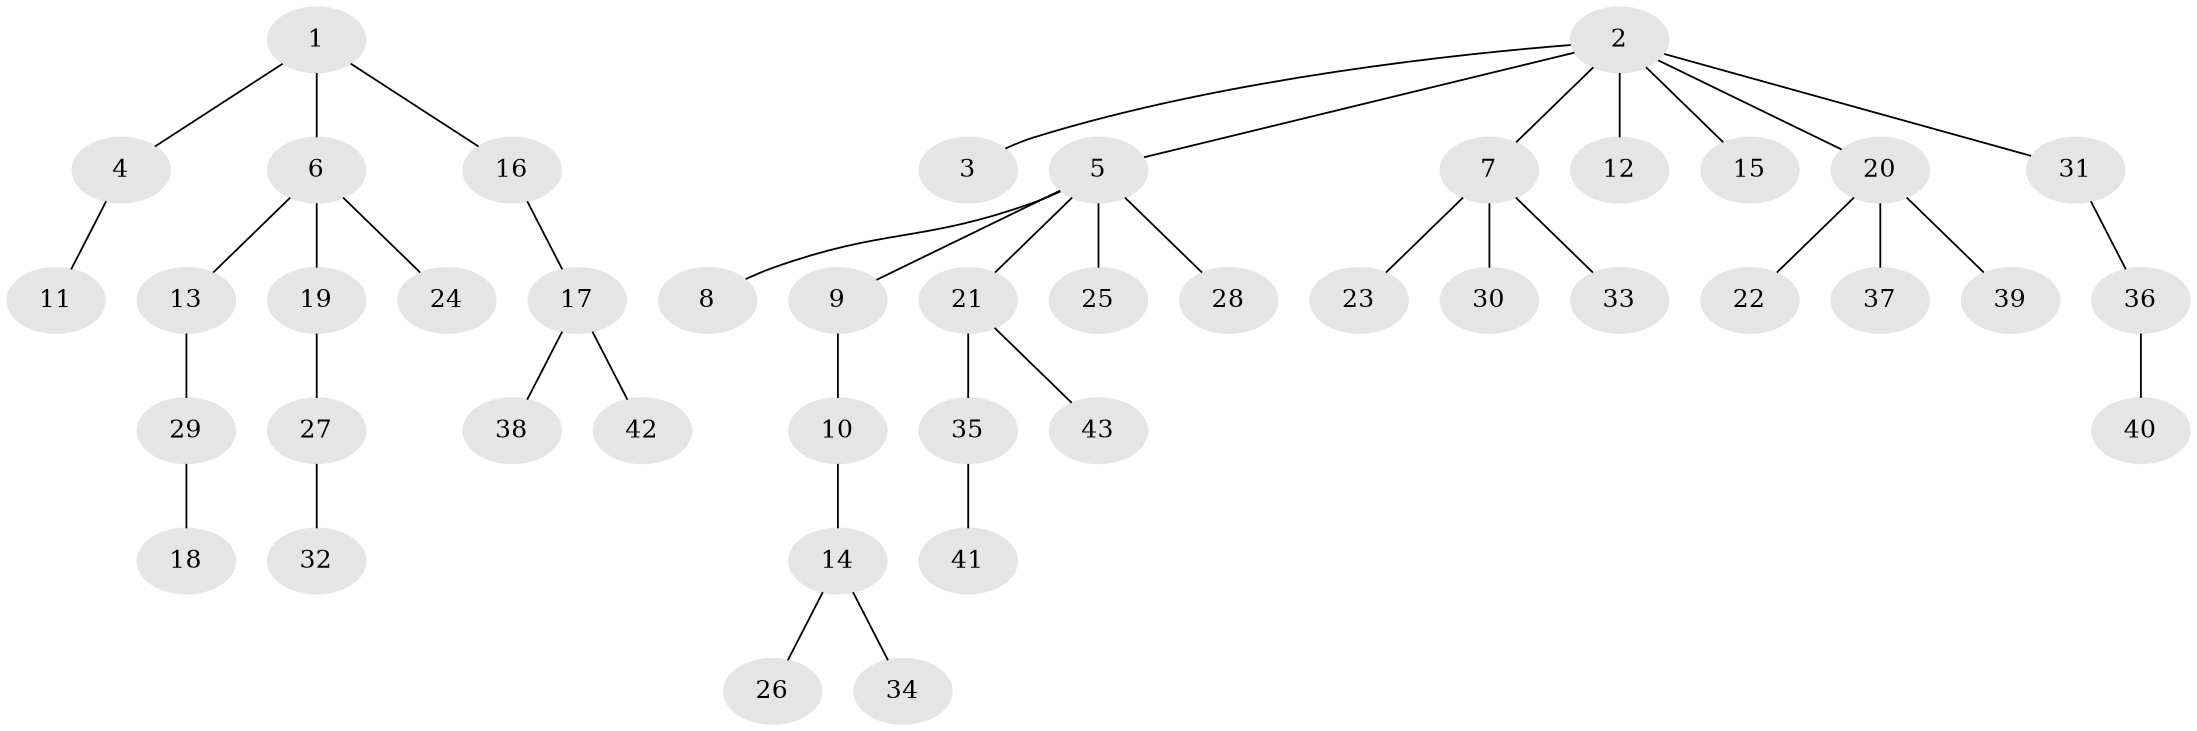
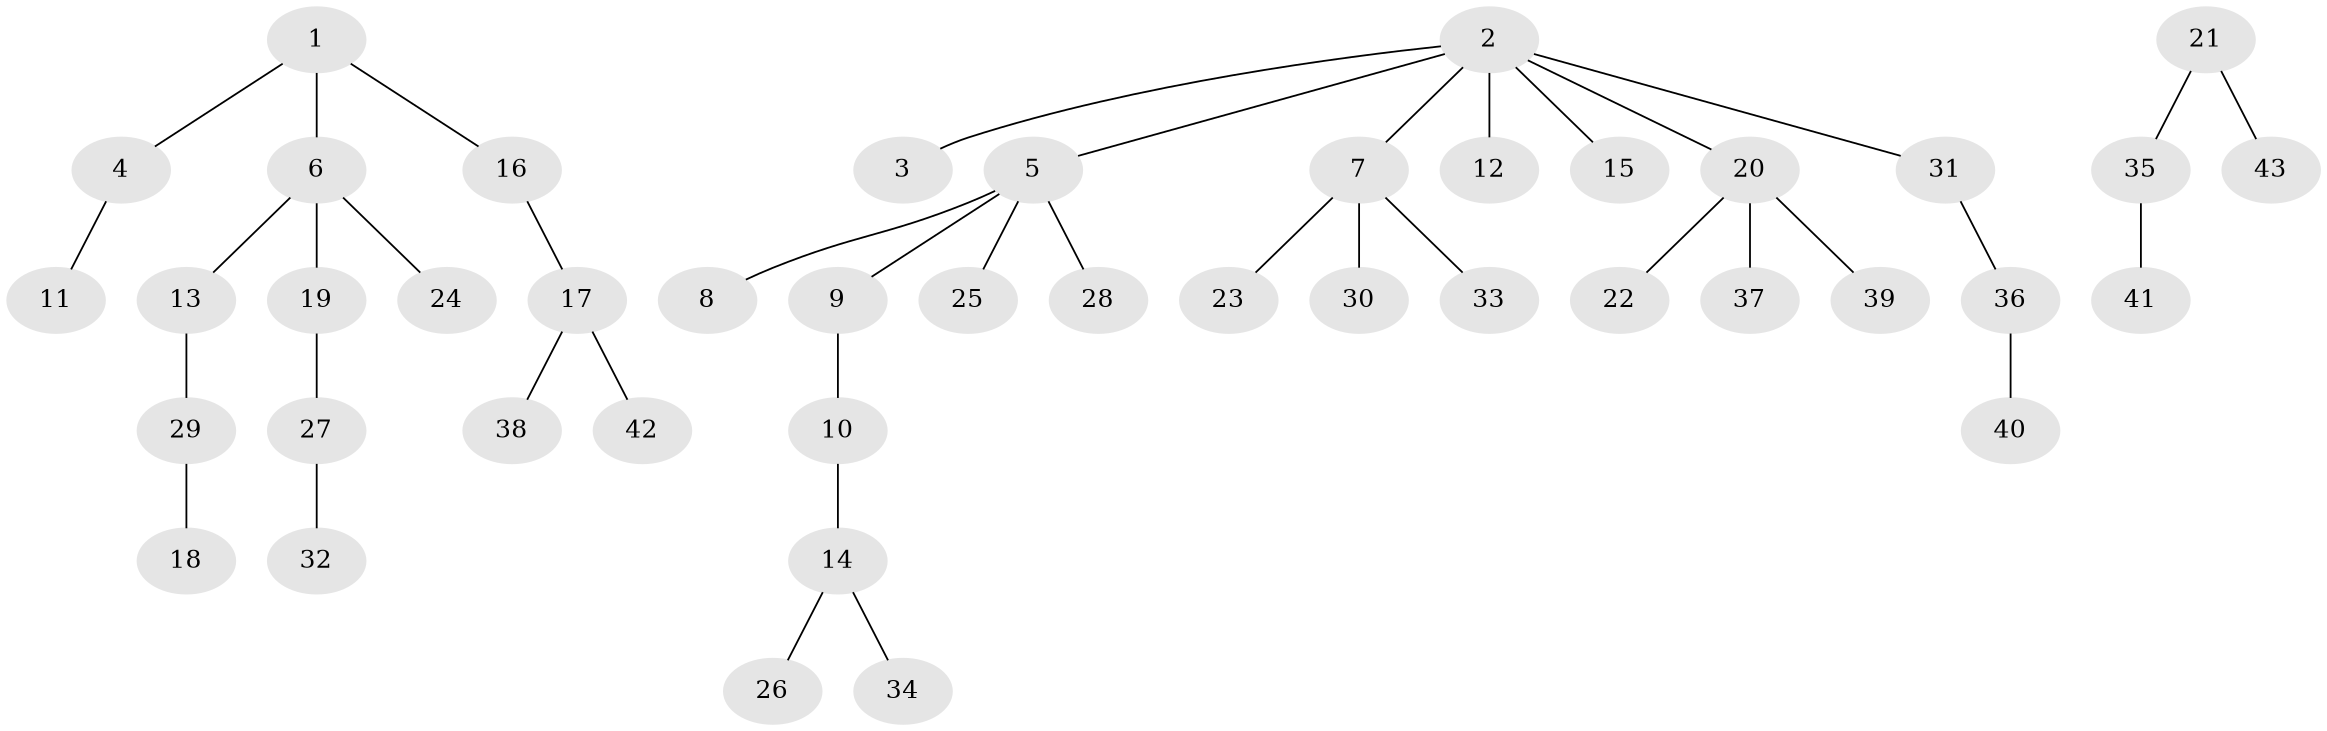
edge "5" -- "21": removed
